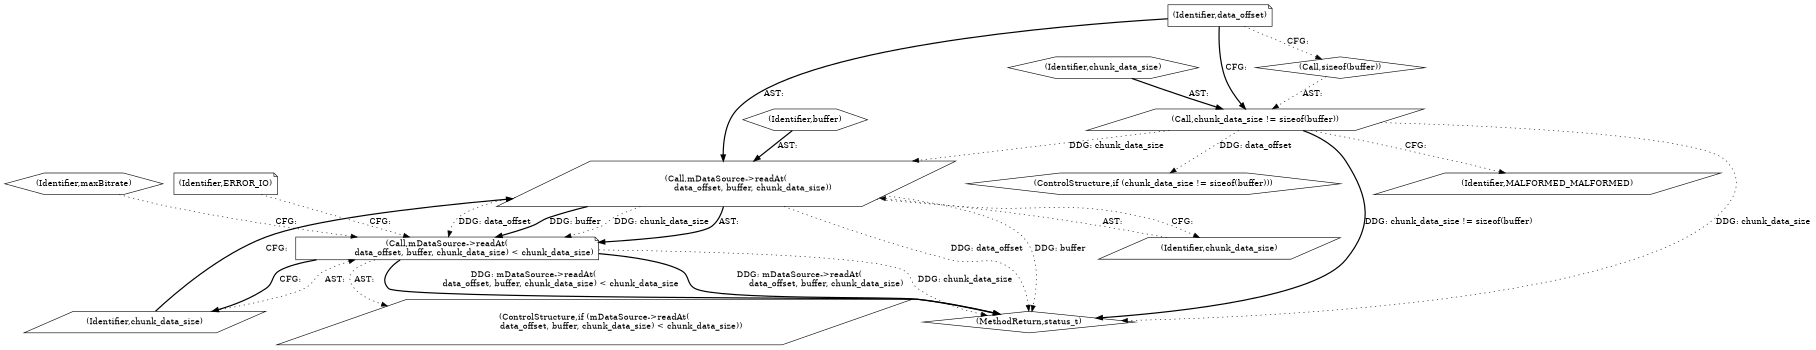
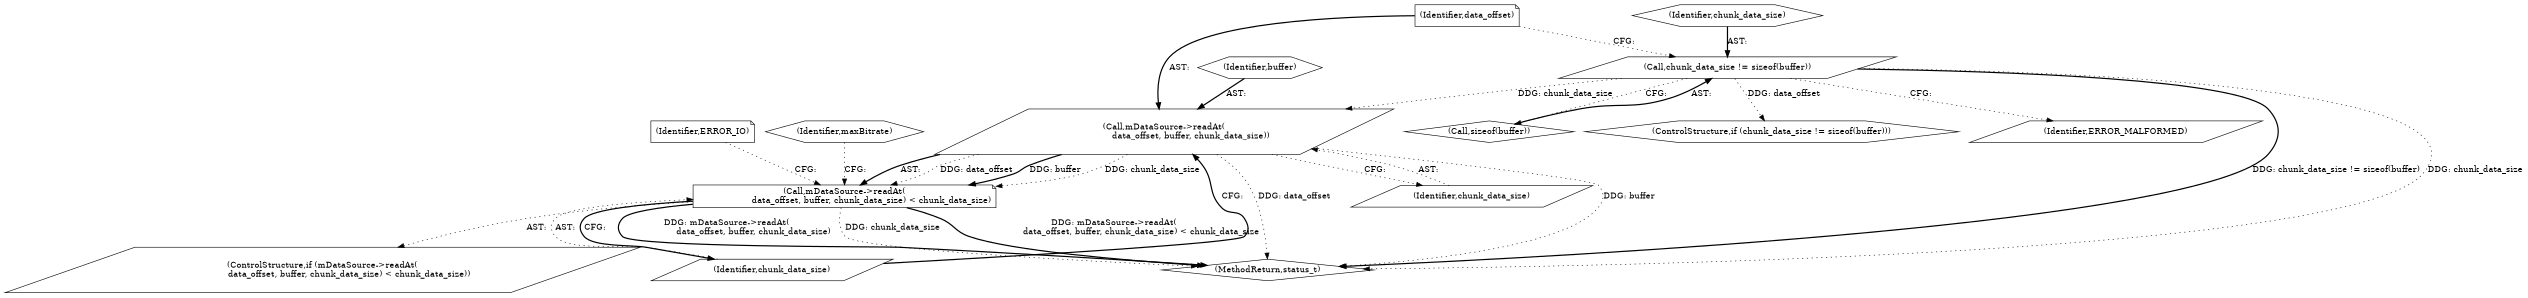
edge "(Identifier,data_offset)" -> "(Call,sizeof(buffer))": now "(Call,chunk_data_size != sizeof(buffer))" -> "(Call,sizeof(buffer))"
edge "(Identifier,data_offset)" -> "(Call,chunk_data_size != sizeof(buffer))": style bold -> dotted
edge "(Call,sizeof(buffer))" -> "(Call,chunk_data_size != sizeof(buffer))": style dotted -> bold
node "(Identifier,MALFORMED_MALFORMED)": label "(Identifier,MALFORMED_MALFORMED)" -> "(Identifier,ERROR_MALFORMED)"
